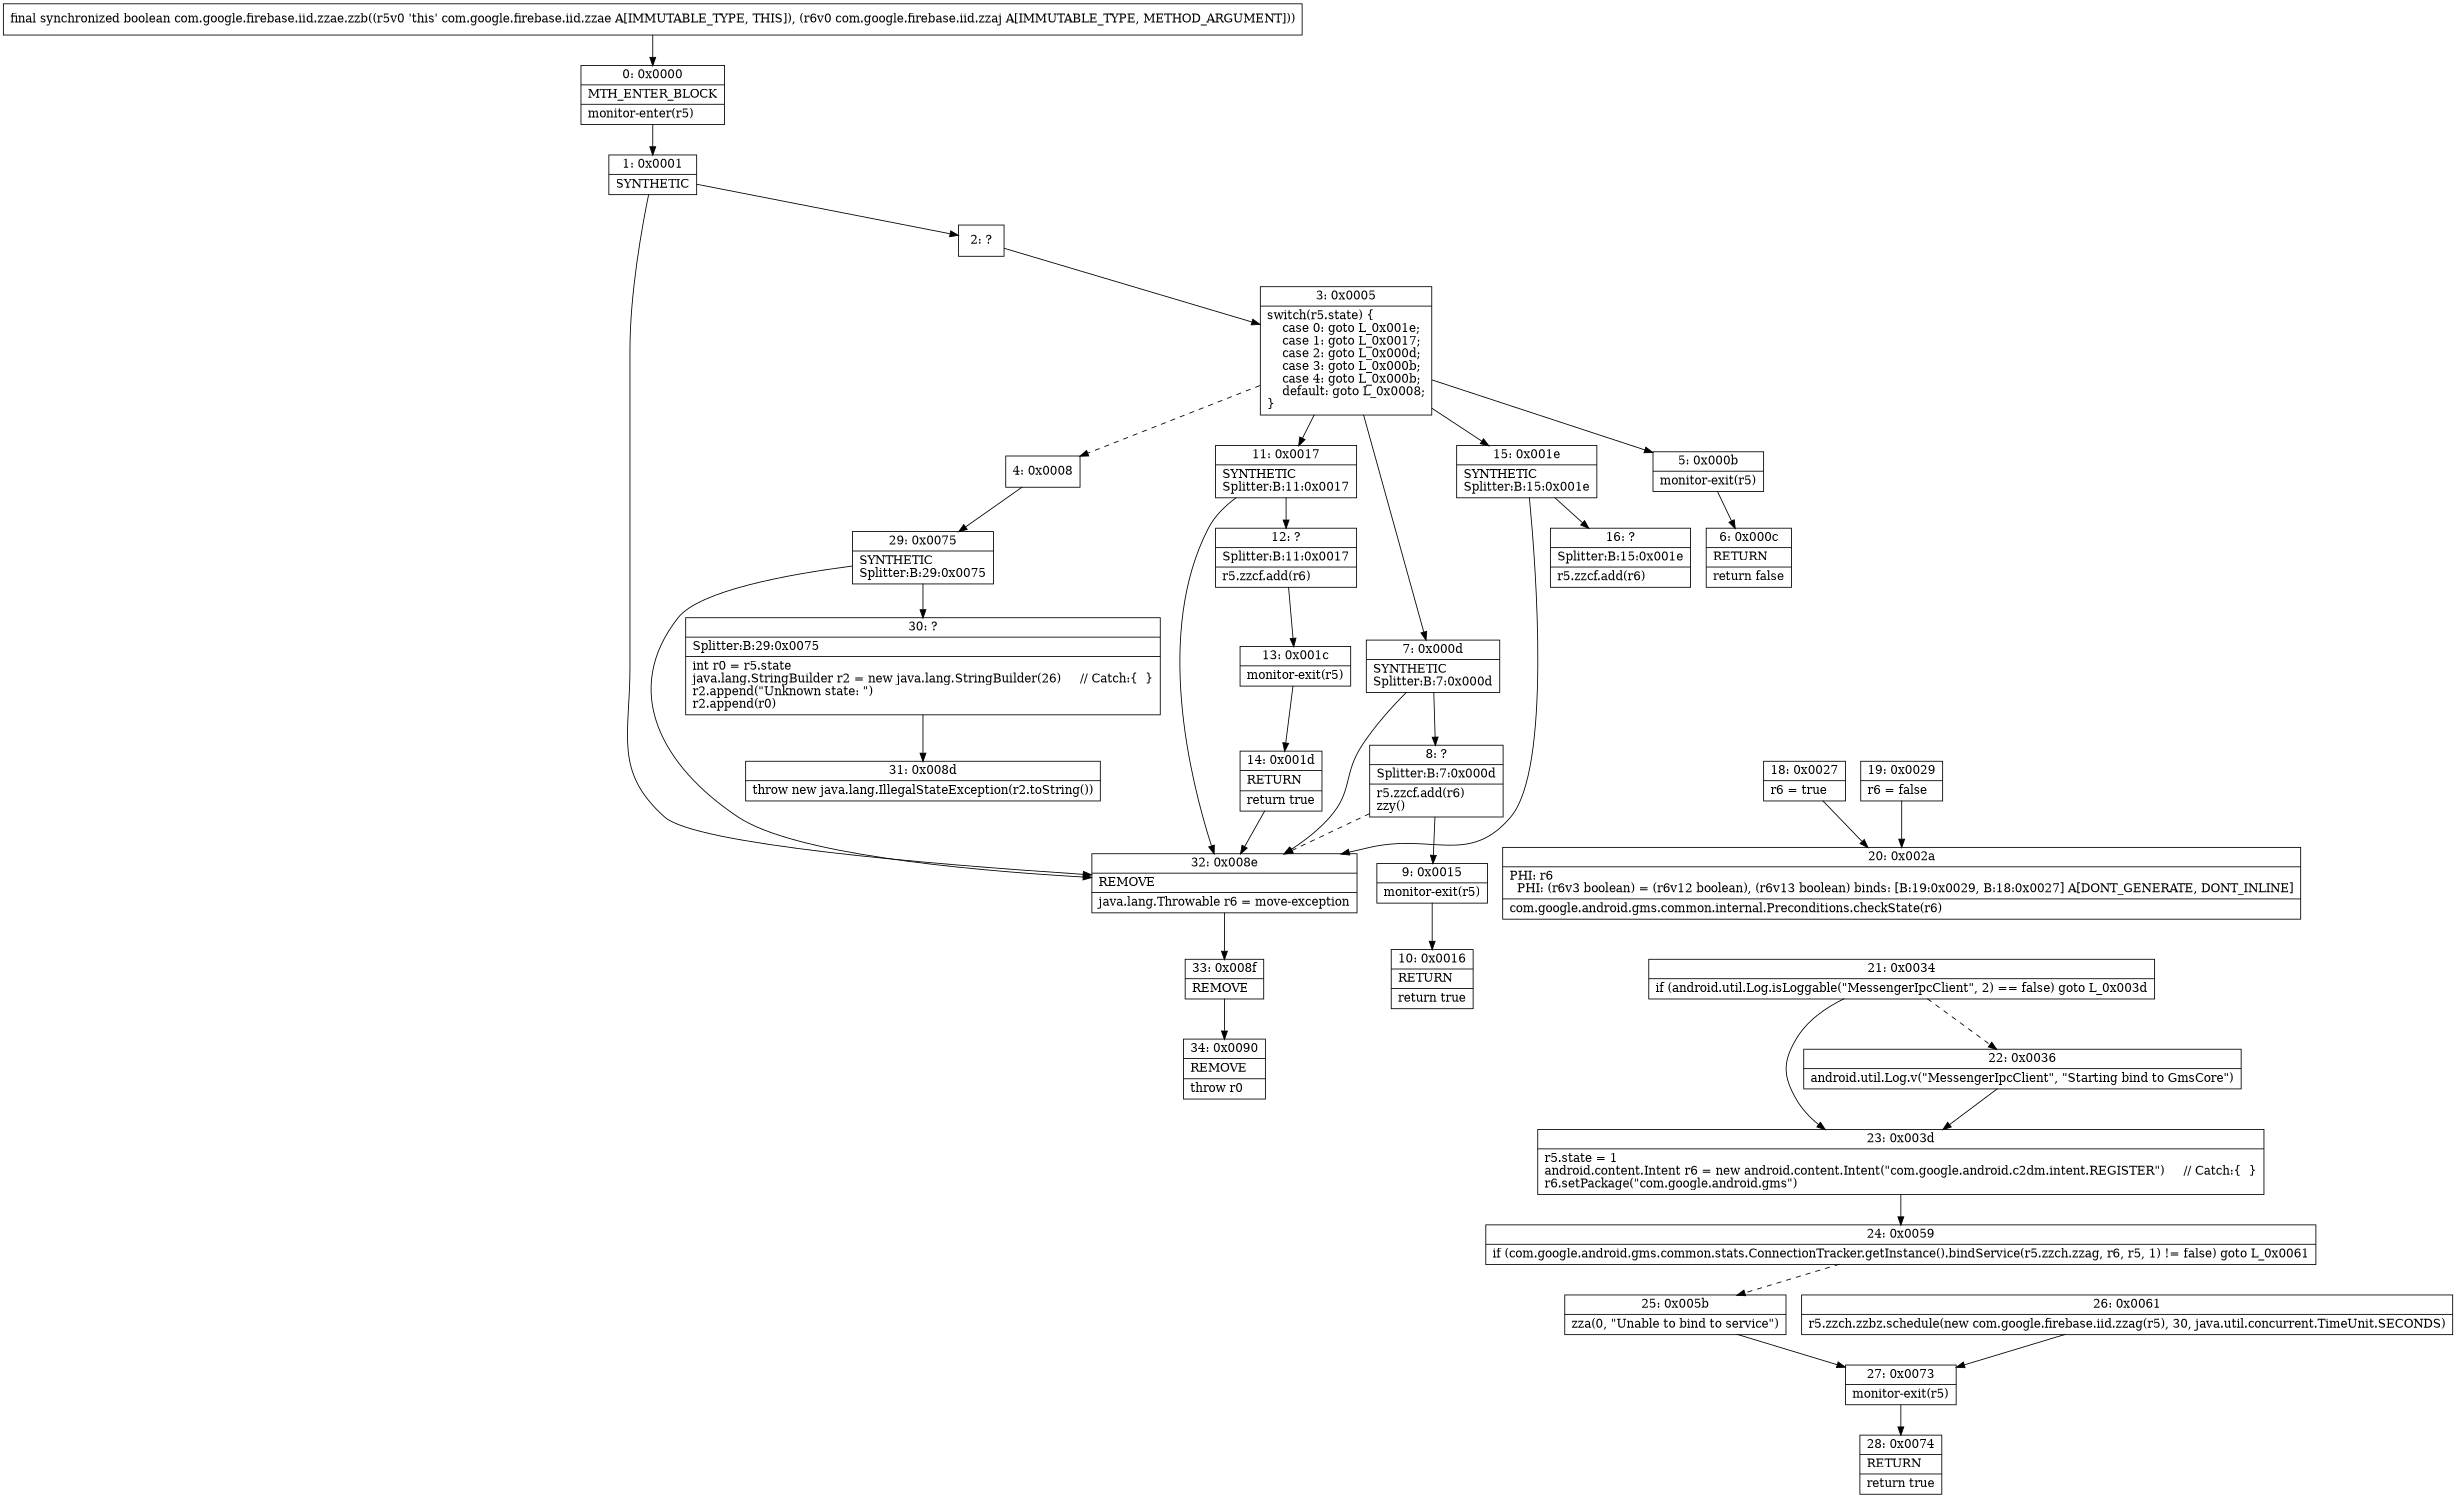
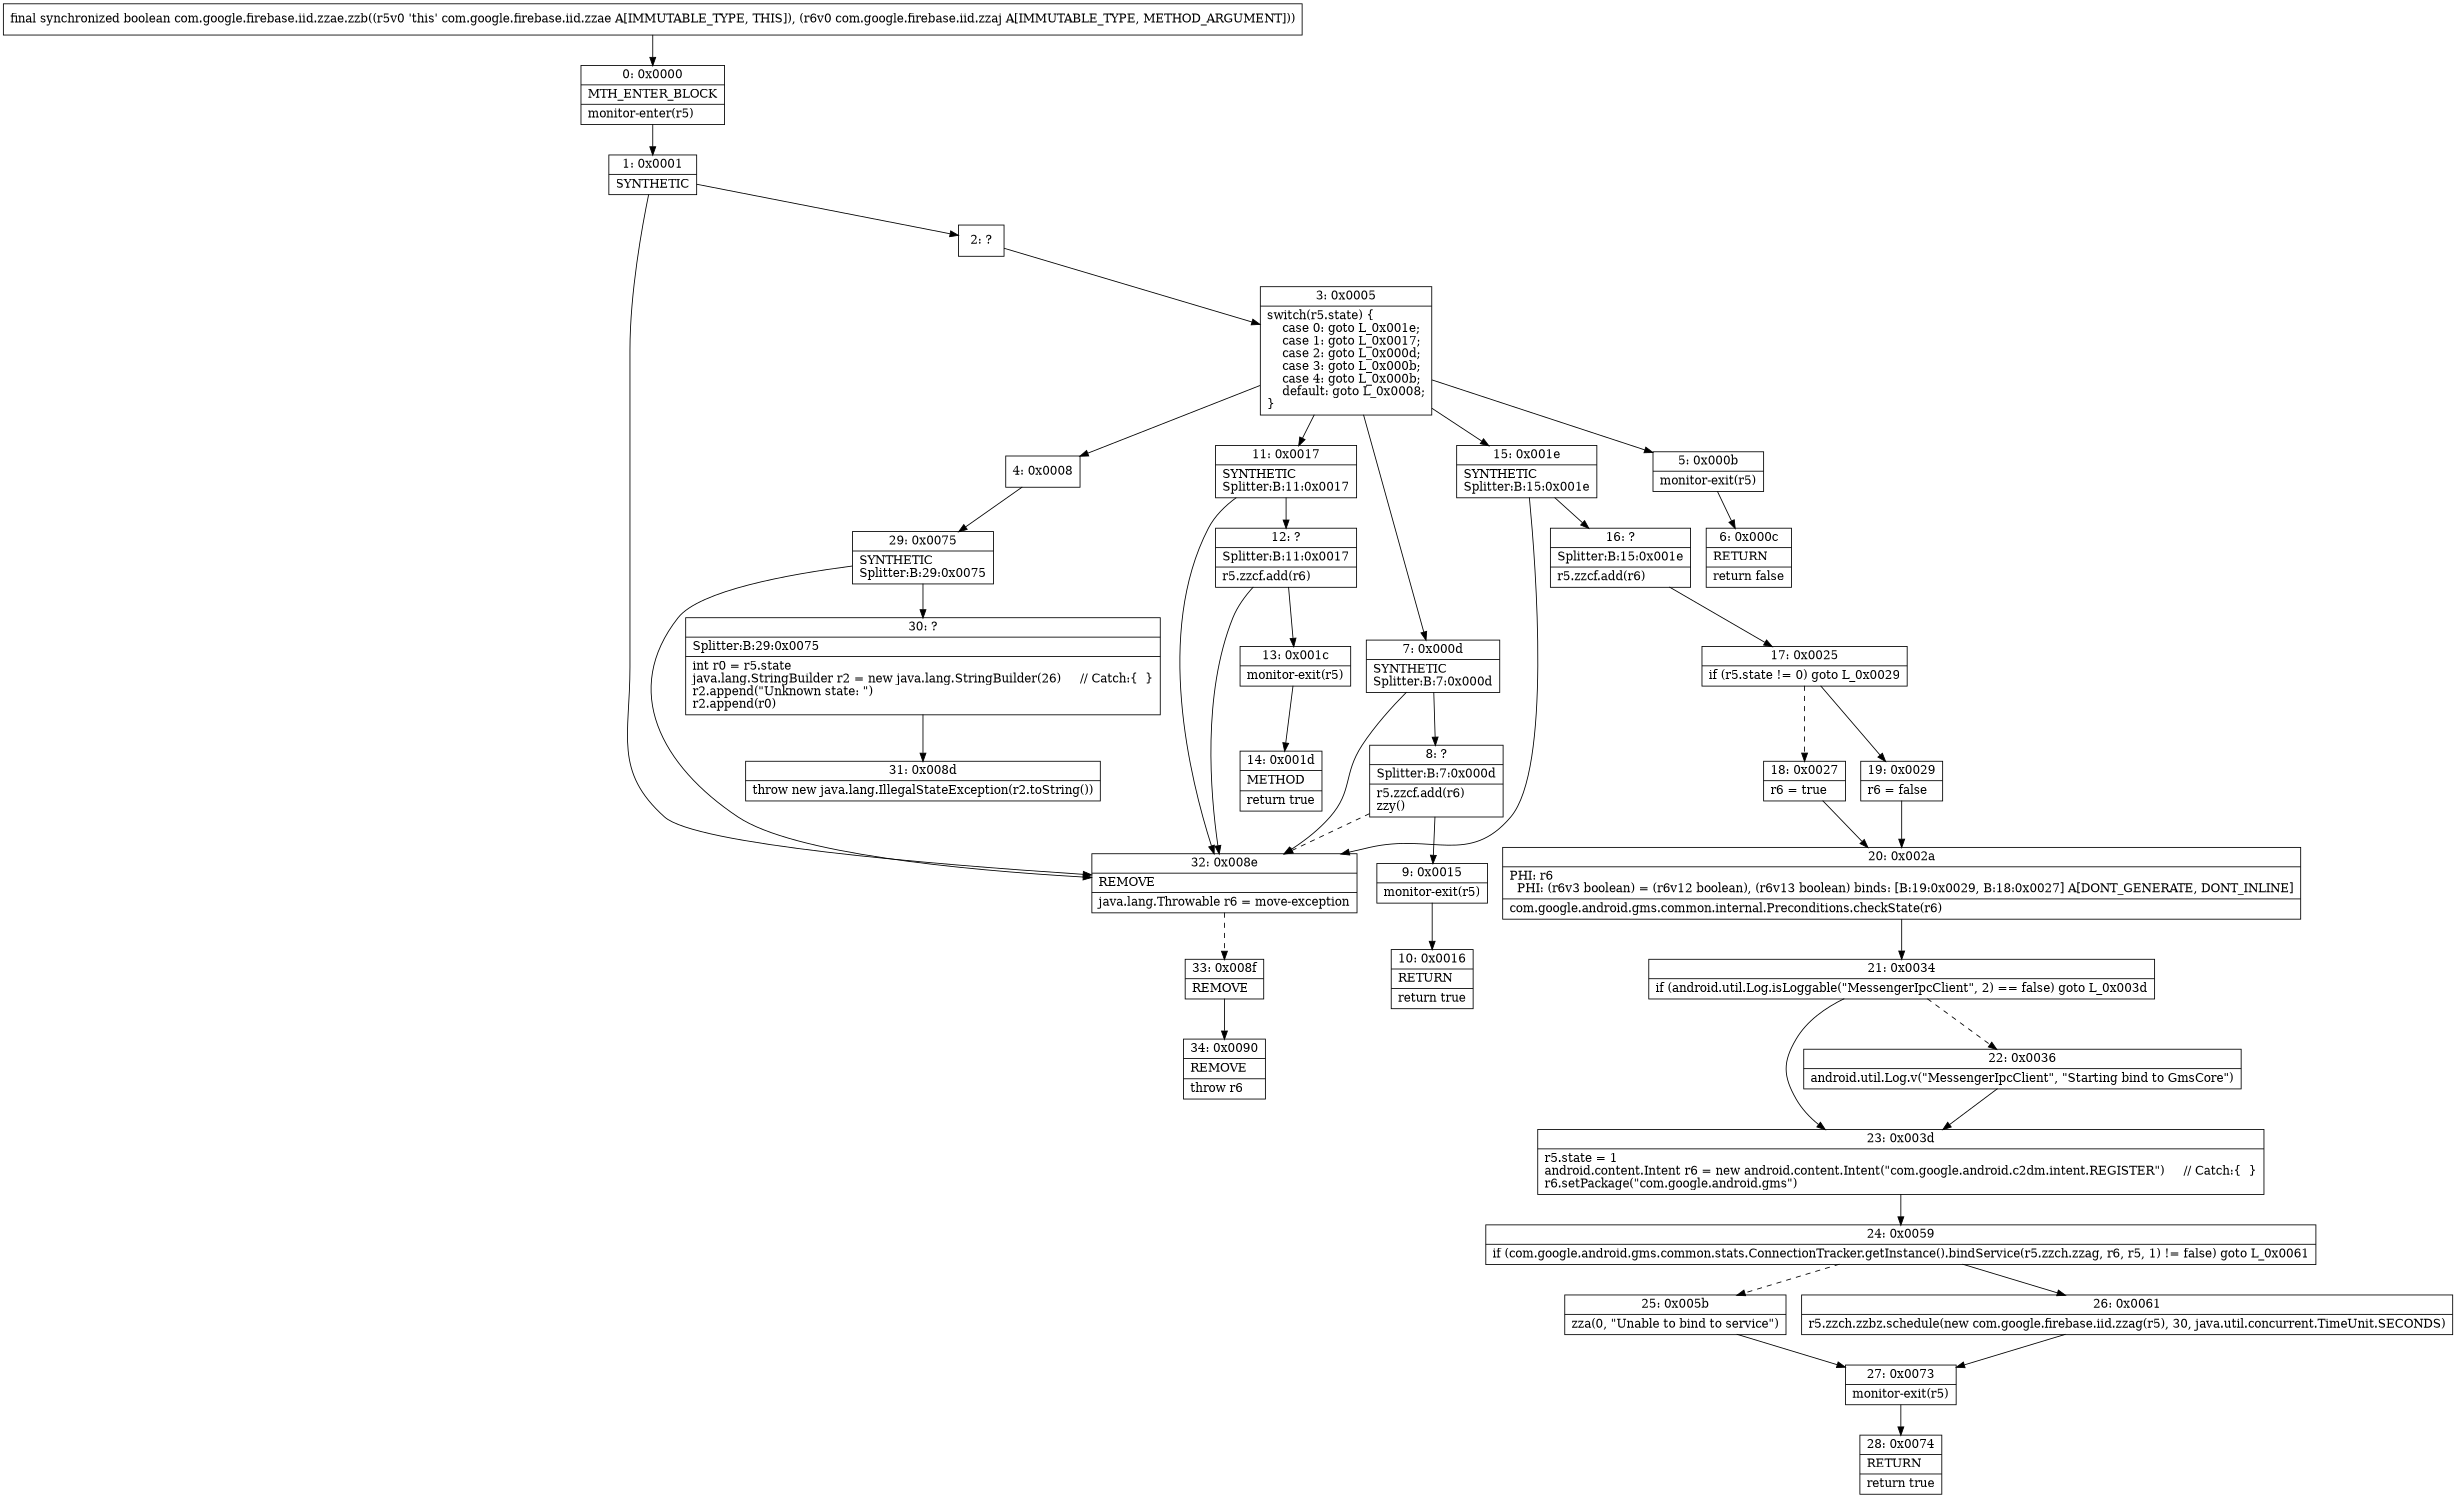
edge "3: 0x0005" -> "4: 0x0008": style dashed -> solid
node "17: 0x0025": added
node "14: 0x001d": text "RETURN" -> "METHOD"
edge "14: 0x001d" -> "32: 0x008e": now "12: ?" -> "32: 0x008e"
edge "32: 0x008e" -> "33: 0x008f": style solid -> dashed
edge "20: 0x002a" -> "21: 0x0034": added
node "34: 0x0090": text "throw r0" -> "throw r6"
edge "24: 0x0059" -> "26: 0x0061": added
